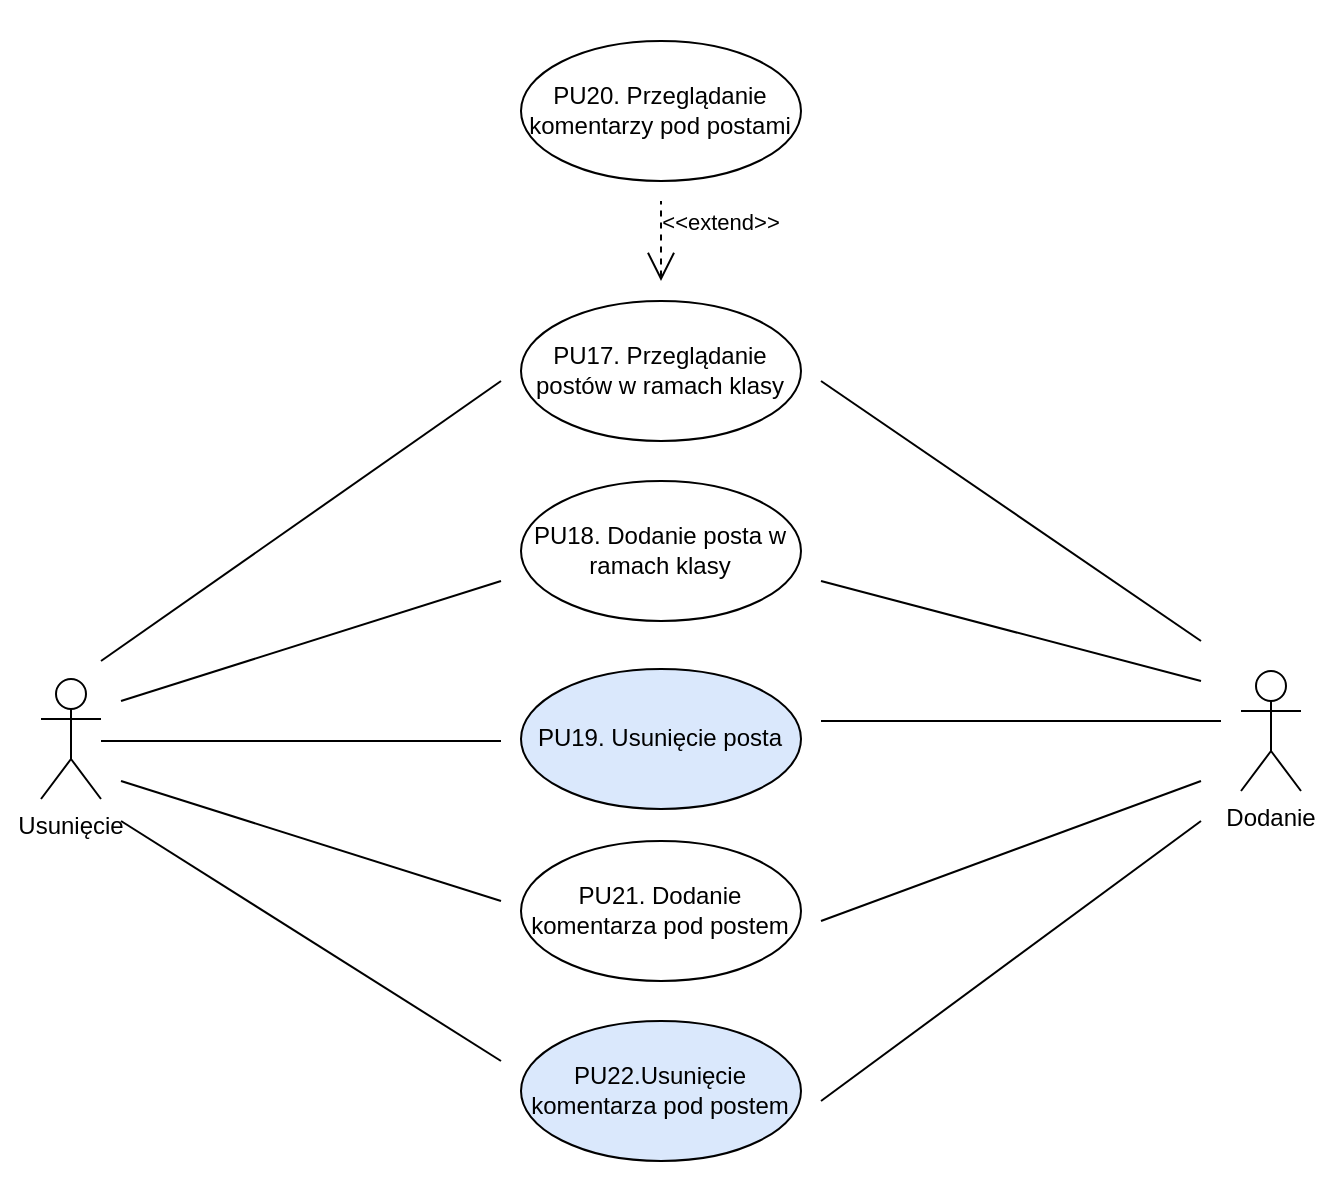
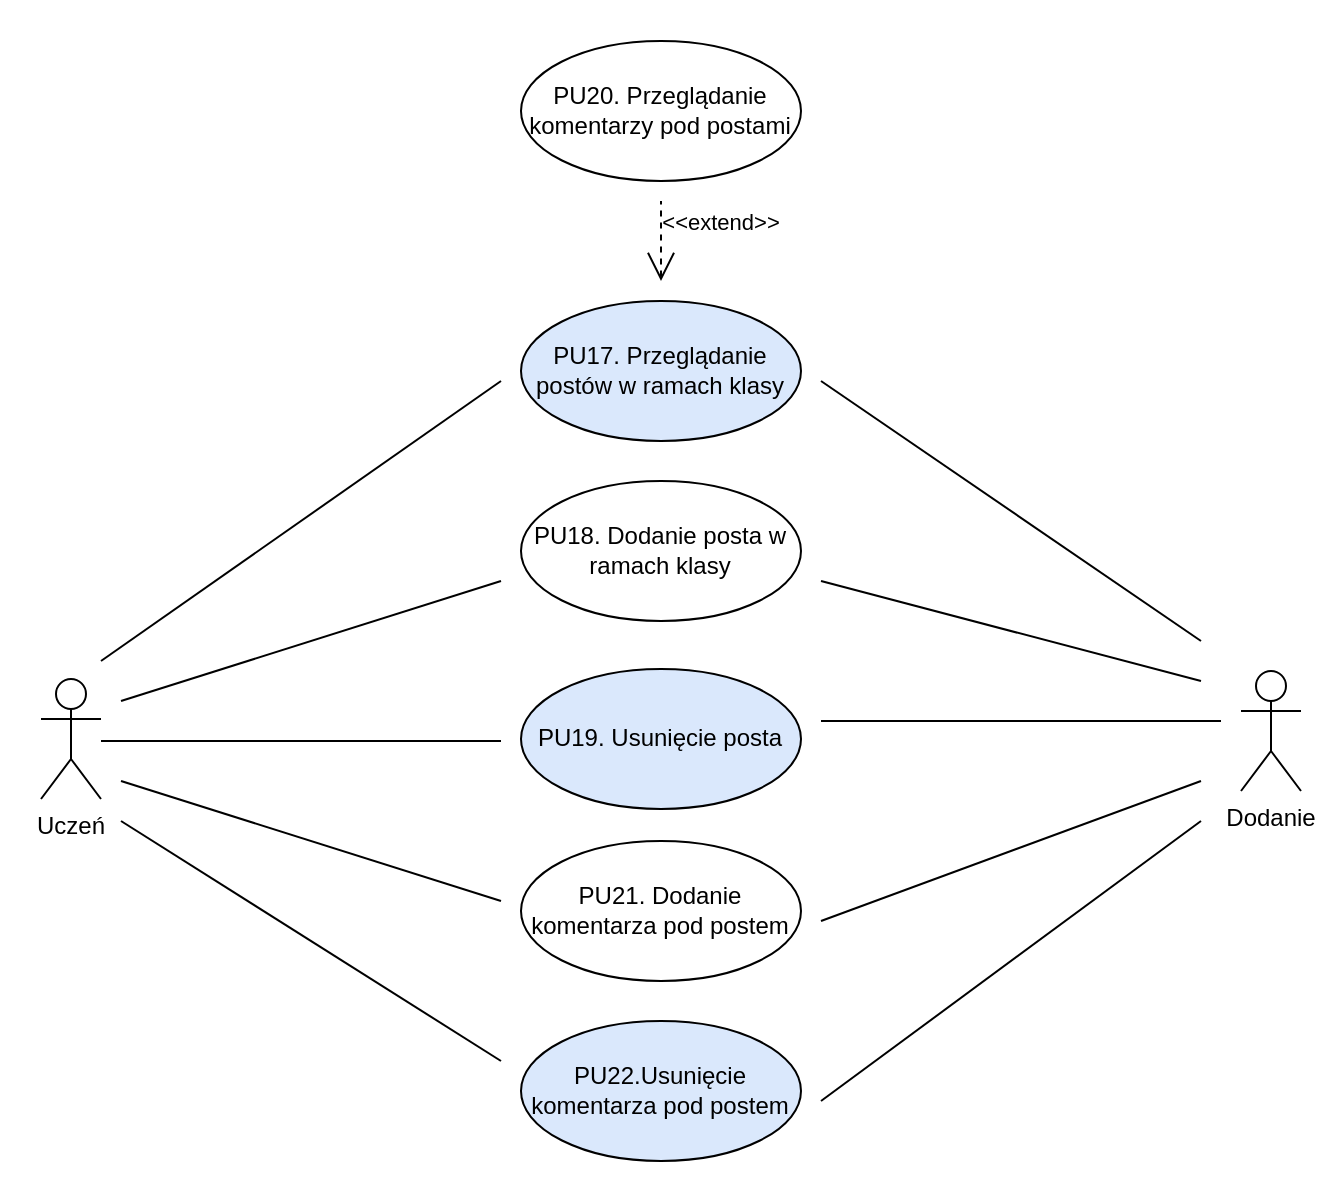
node "PU17. Przeglądanie postów w ramach klasy": fillcolor #ffffff -> #dae8fc
node "Usunięcie": label "Usunięcie" -> "Uczeń"
